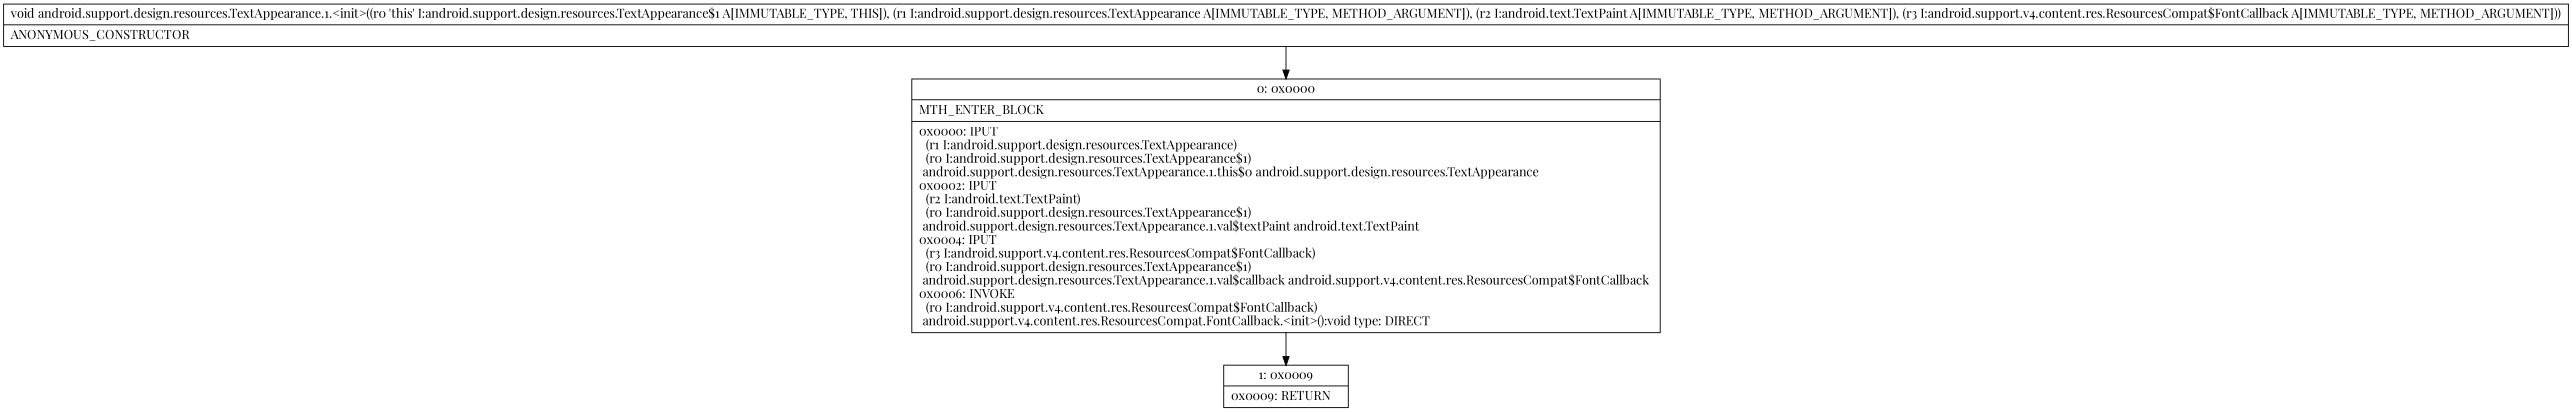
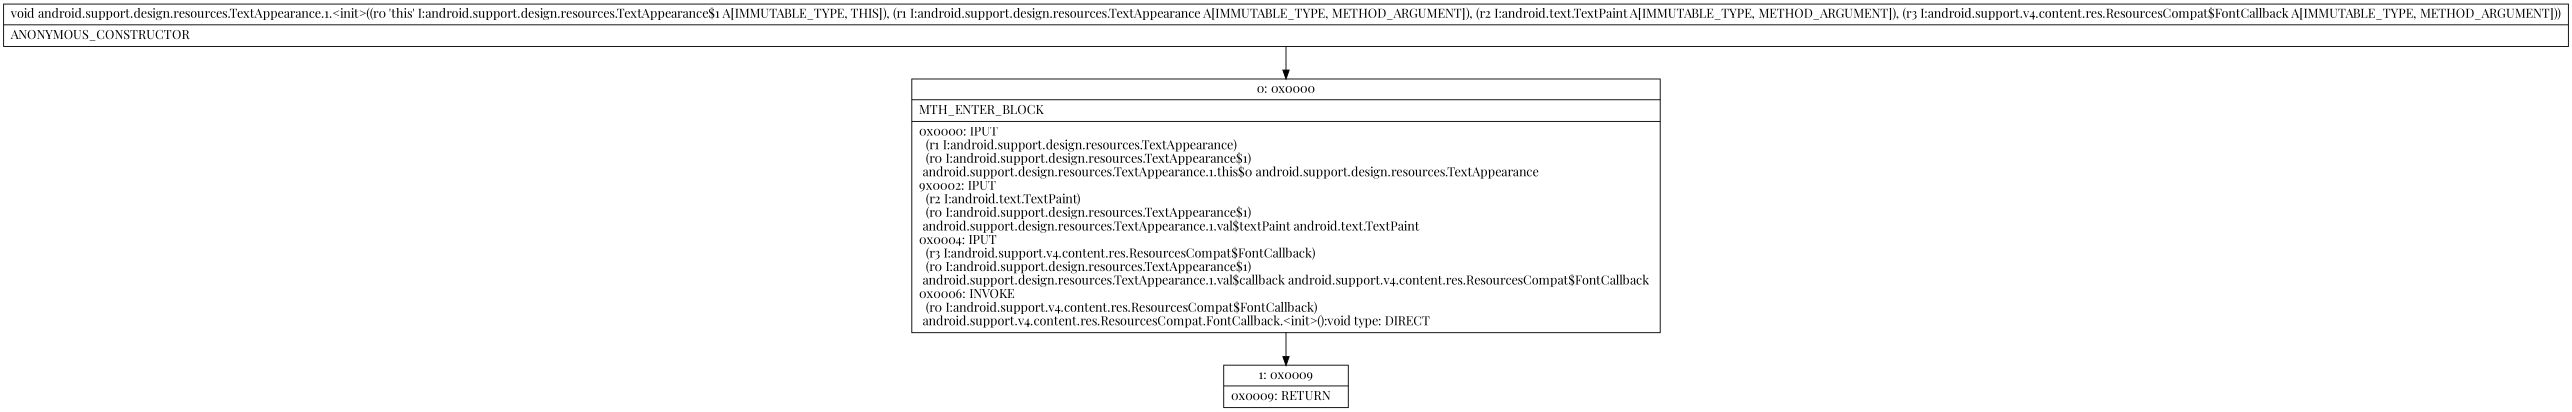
node "0: 0x0000": text "0x0002: IPUT" -> "9x0002: IPUT"
